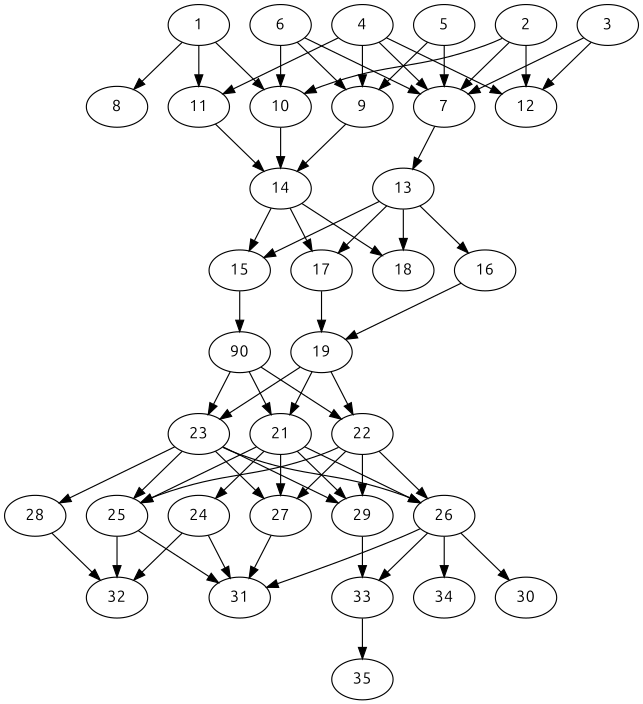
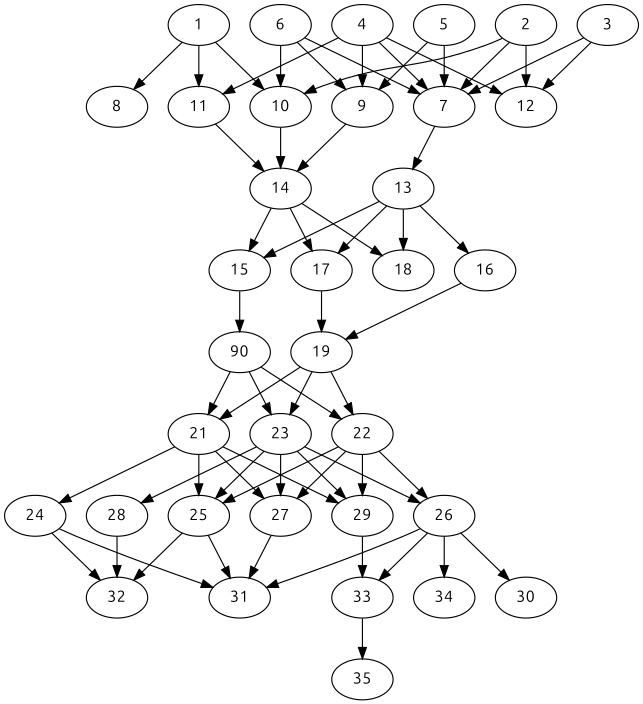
edge "21" -> "26": removed
